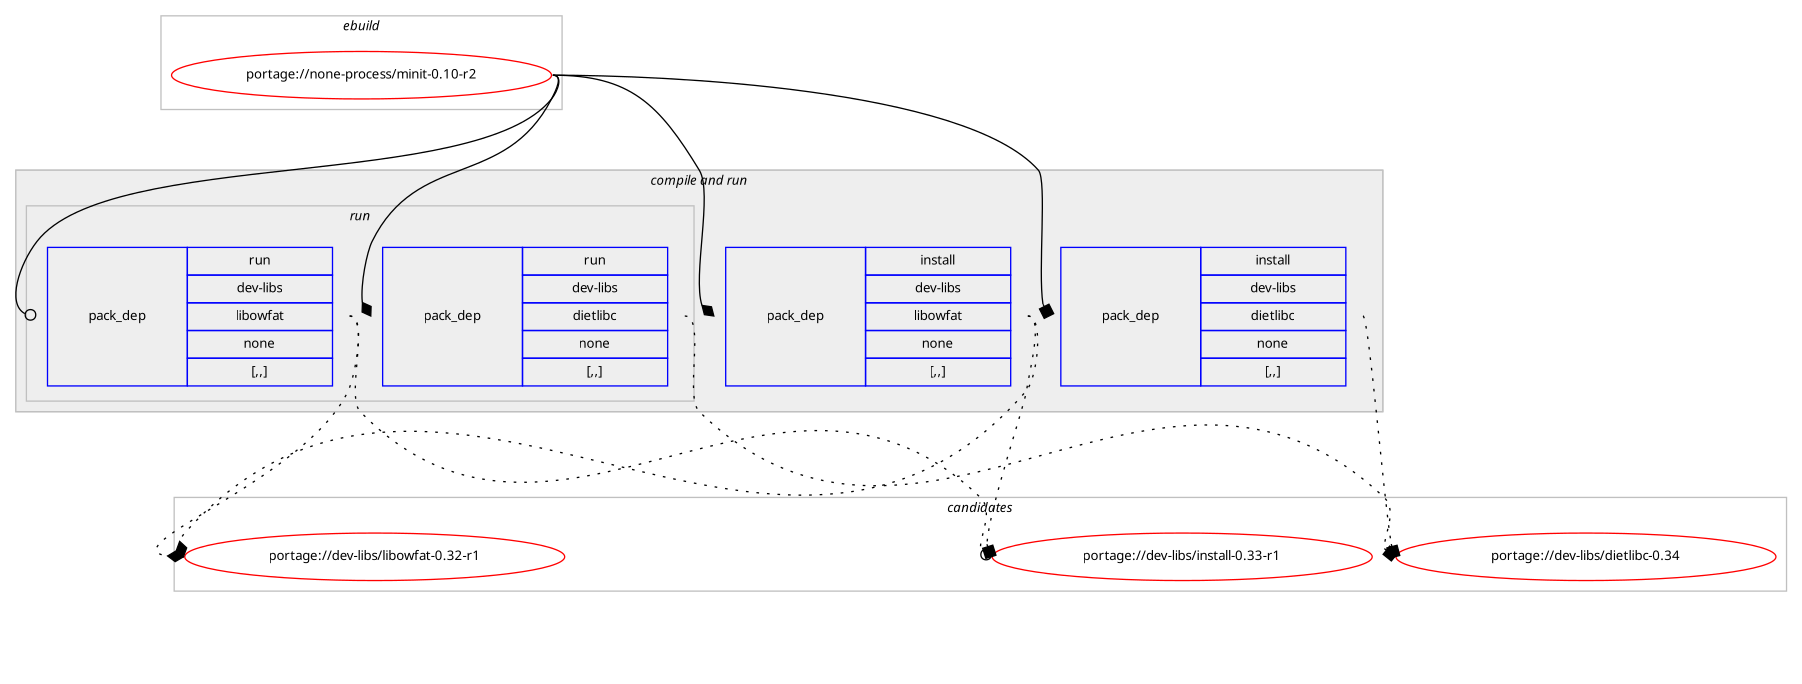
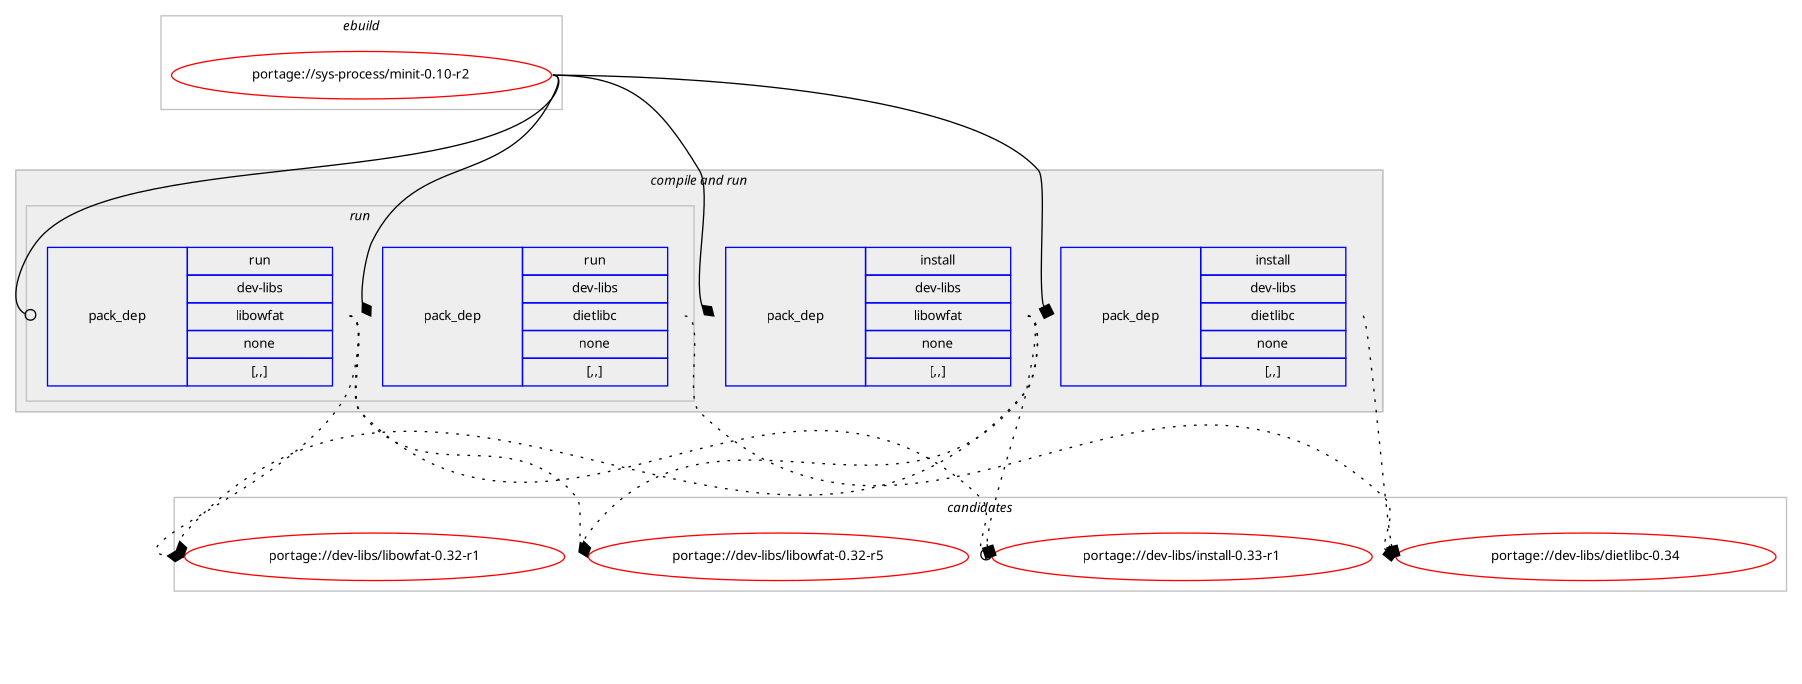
node "portage://none-process/minit-0.10-r2": label "portage://none-process/minit-0.10-r2" -> "portage://sys-process/minit-0.10-r2"
node "portage://dev-libs/libowfat-0.32-r5": added
